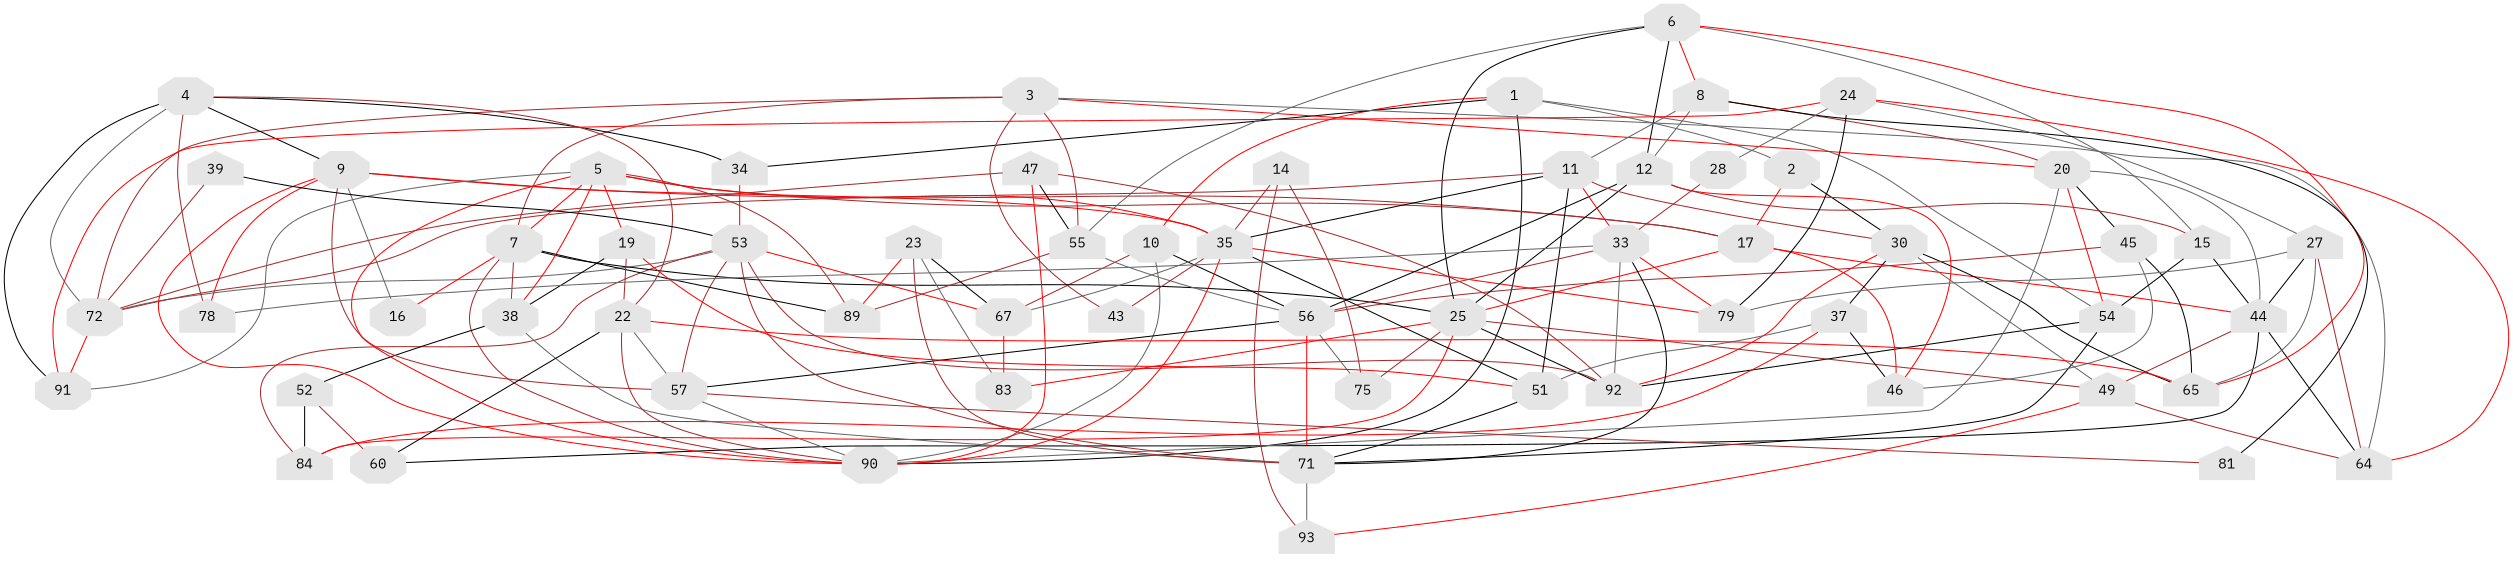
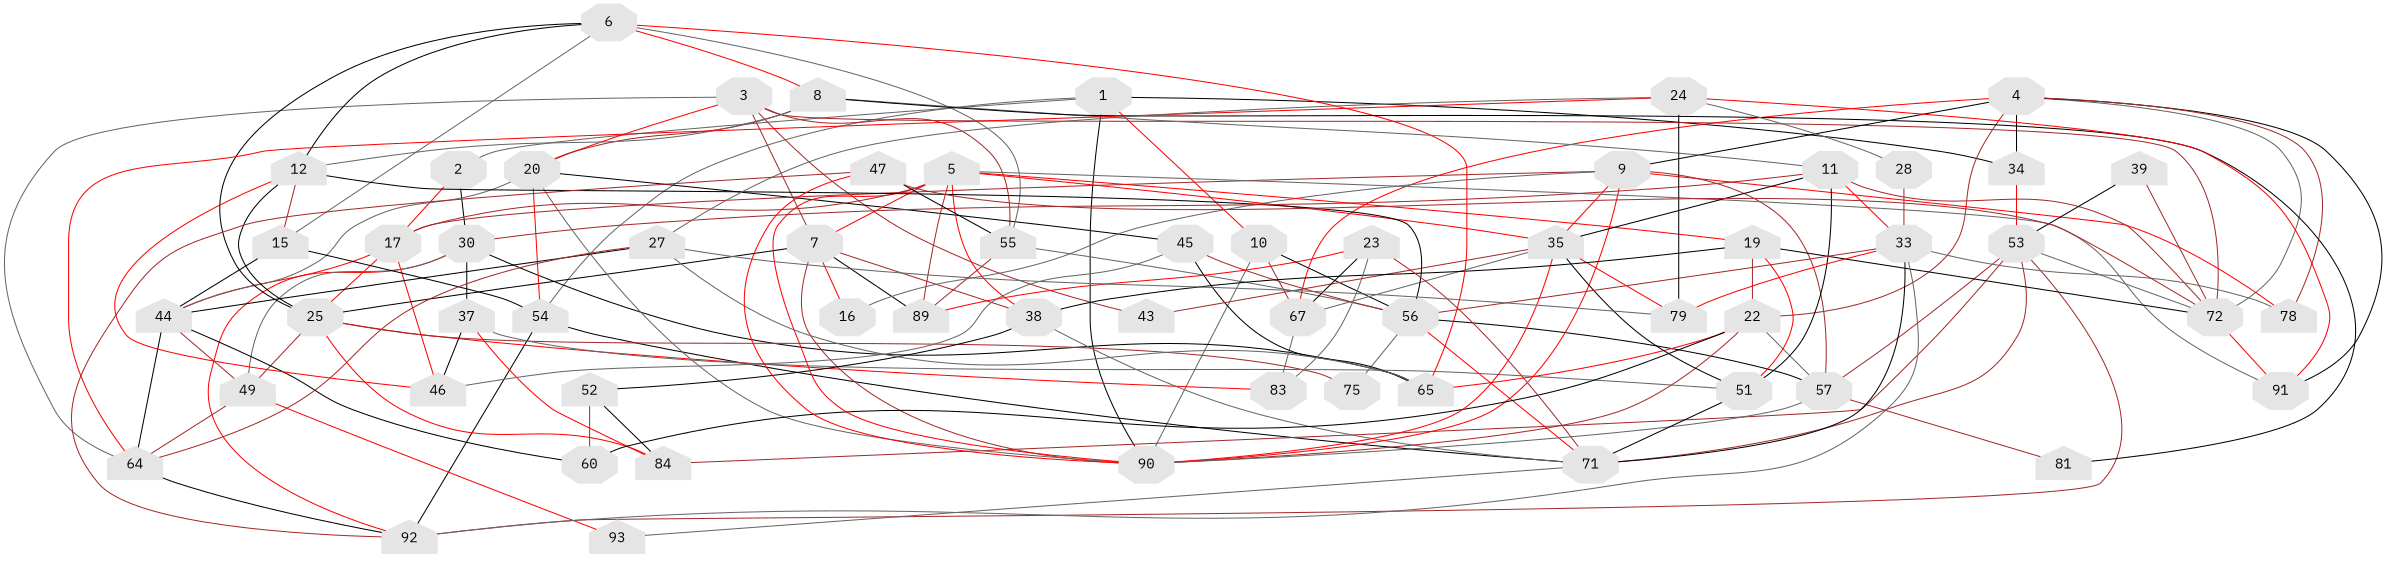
node "14": removed
edge "53" -- "67": now "4" -- "67"
edge "19" -- "72": added
edge "67" -- "83": color red -> gray40
edge "25" -- "92": now "64" -- "92"
